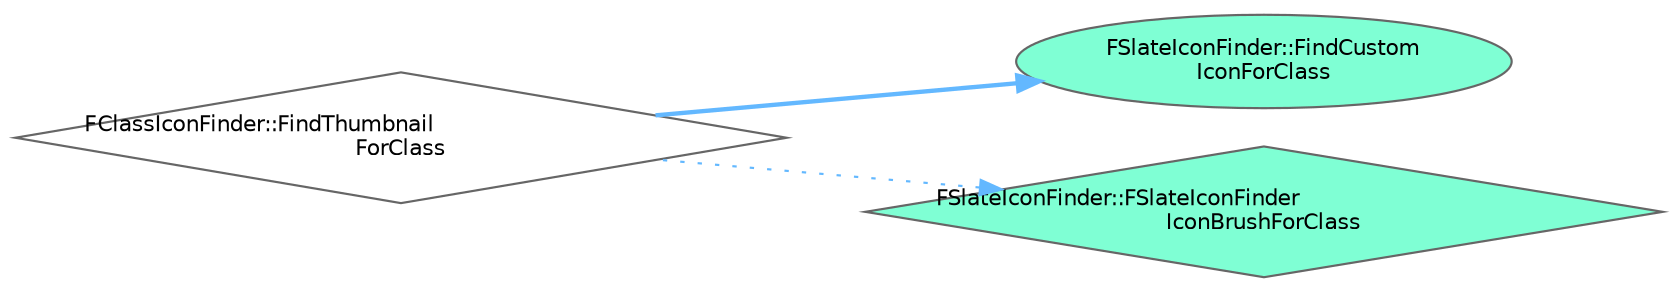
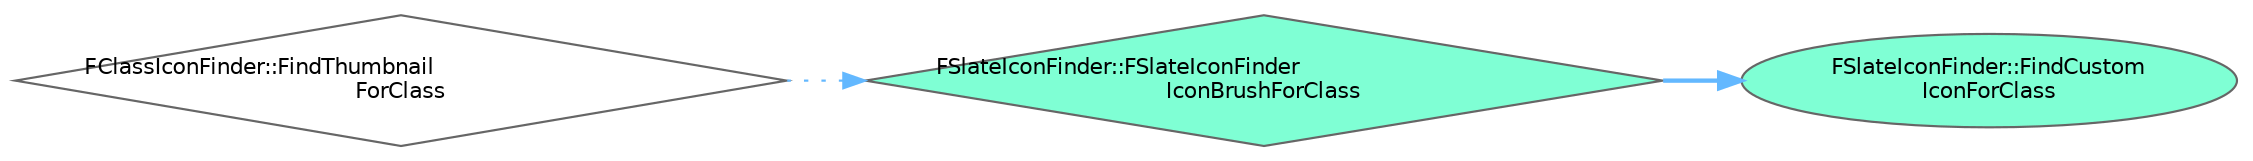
edge "FClassIconFinder::FindThumbnail ForClass" -> "FSlateIconFinder::FindCustom IconForClass": now "FSlateIconFinder::FSlateIconFinder IconBrushForClass" -> "FSlateIconFinder::FindCustom IconForClass"
